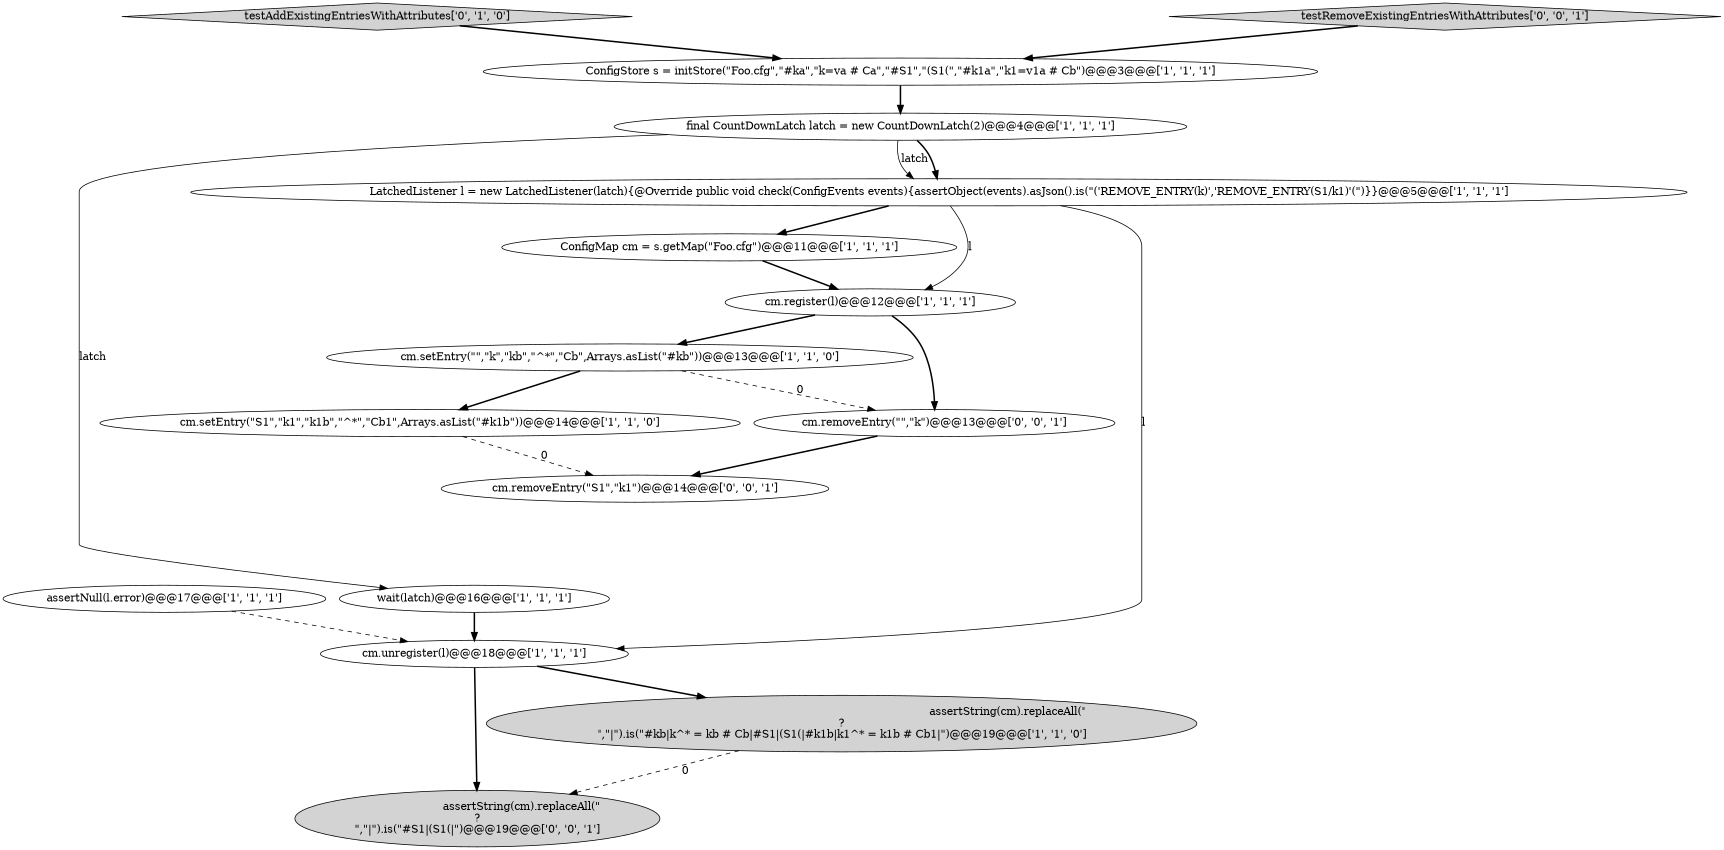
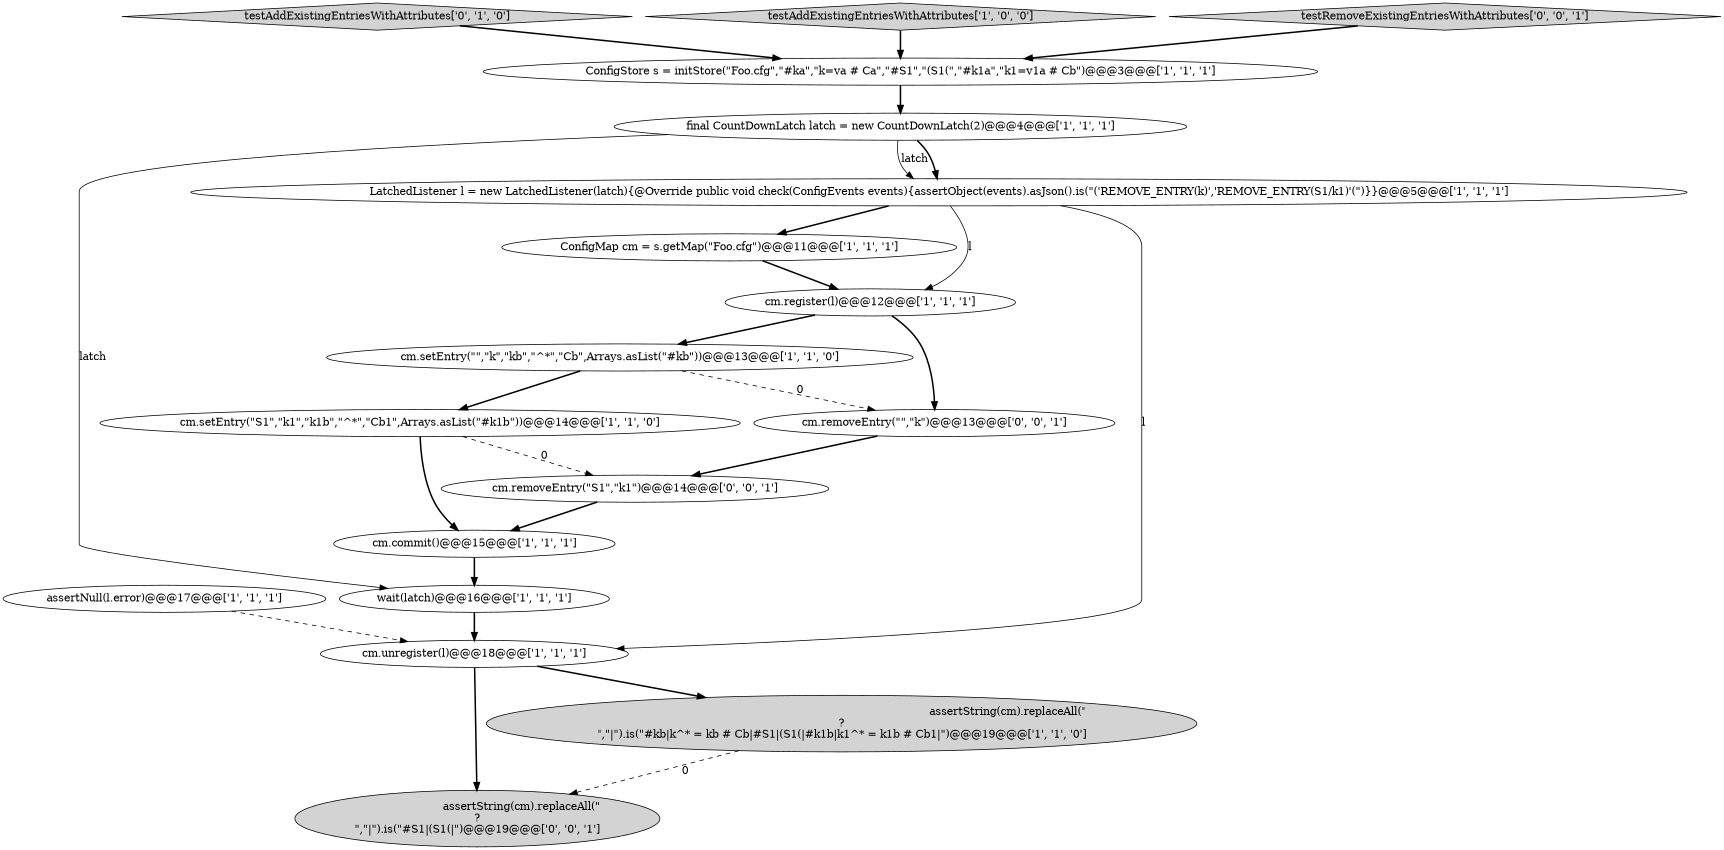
node "testAddExistingEntriesWithAttributes['1', '0', '0']": added
node "cm.commit()@@@15@@@['1', '1', '1']": added
